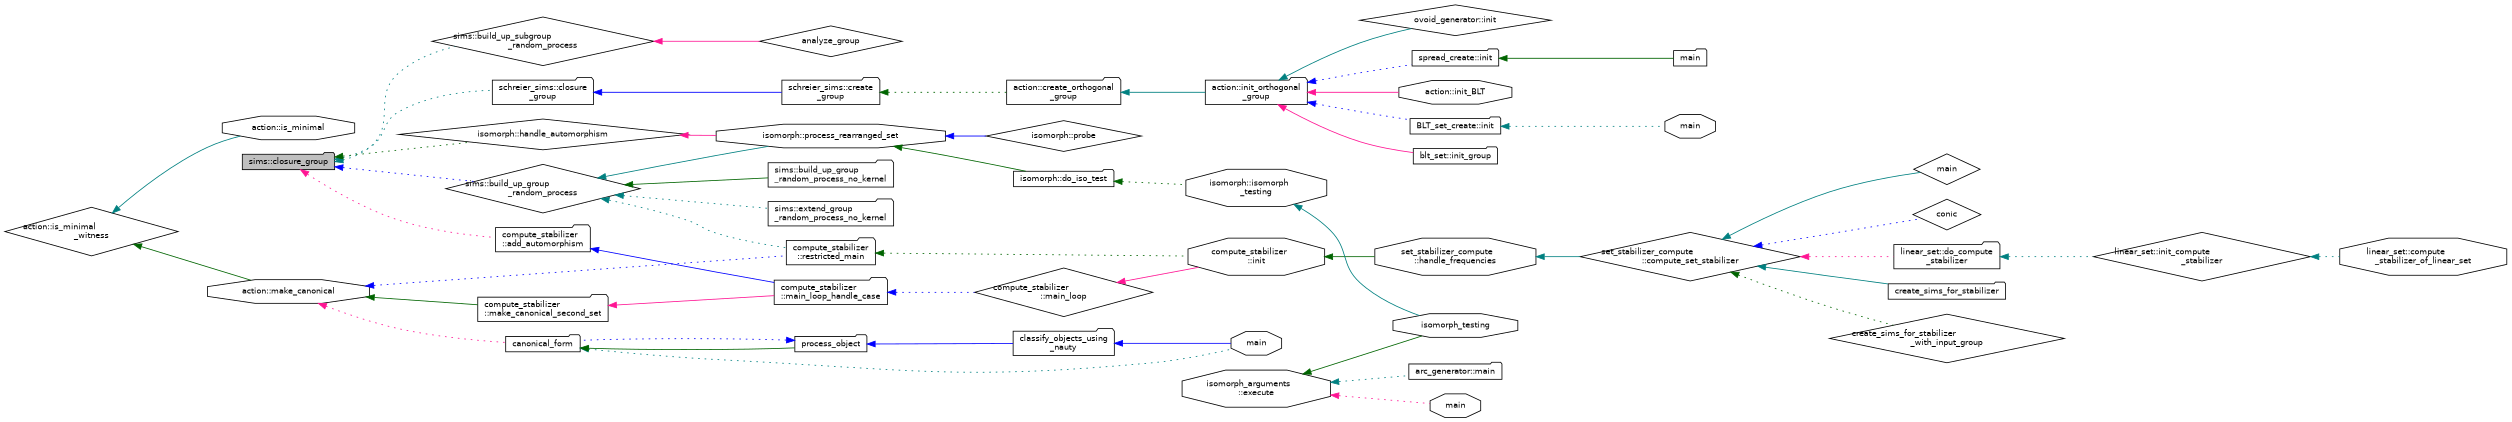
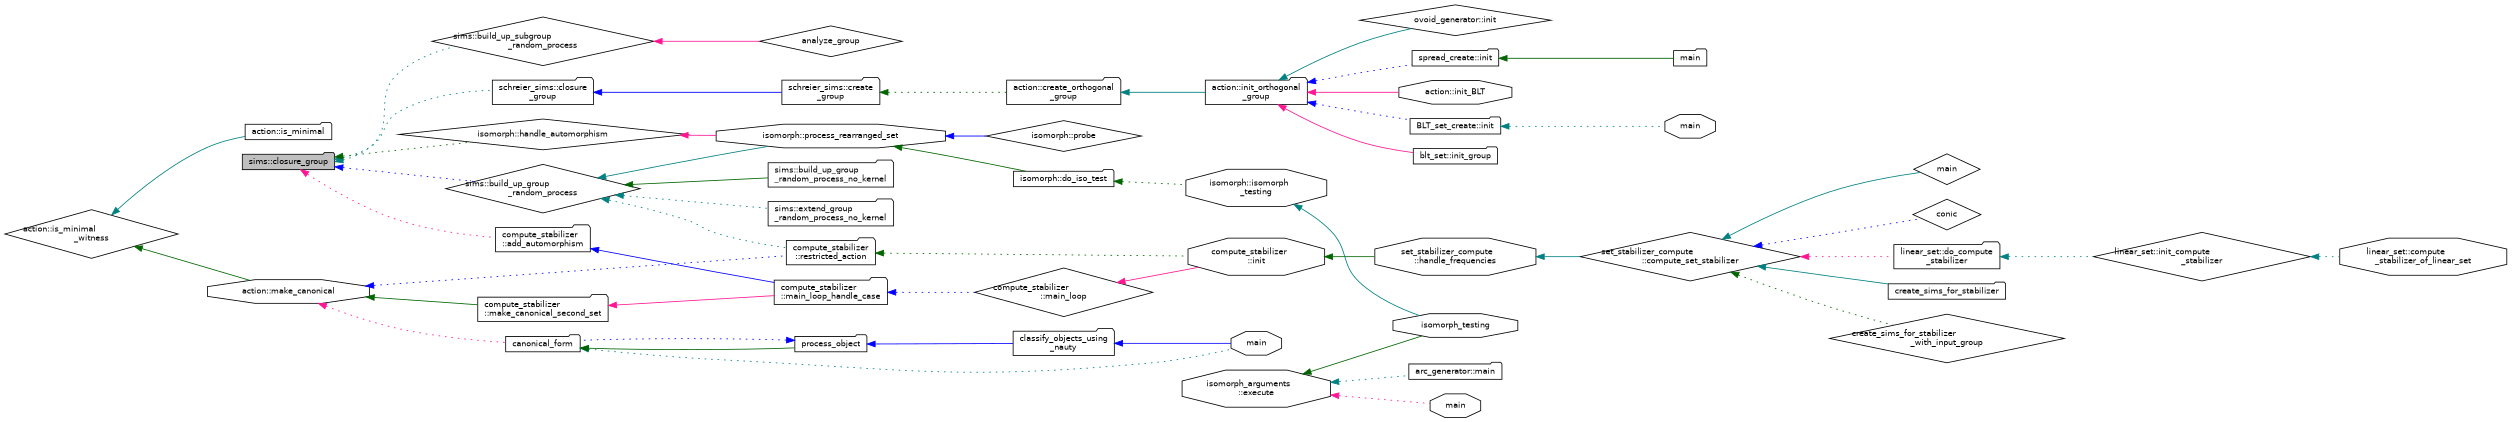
node "action::is_minimal": shape octagon -> folder
node "compute_stabilizer ::restricted_main": label "compute_stabilizer ::restricted_main" -> "compute_stabilizer ::restricted_action"
